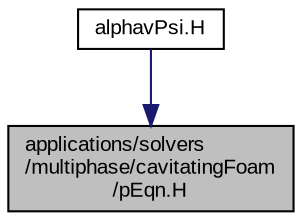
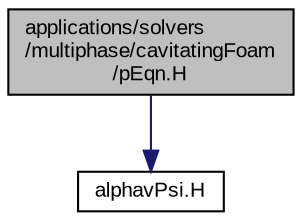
edge "alphavPsi.H" -> "applications/solvers /multiphase/cavitatingFoam /pEqn.H": reversed
